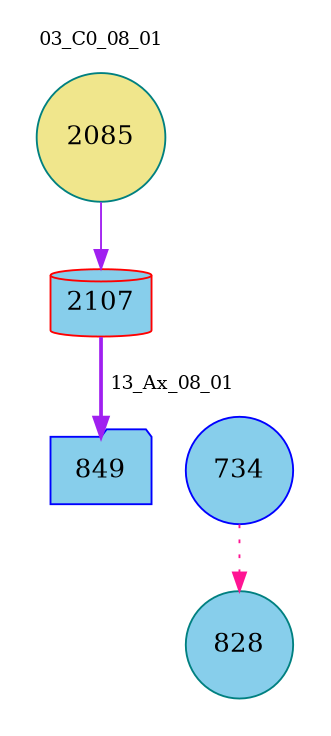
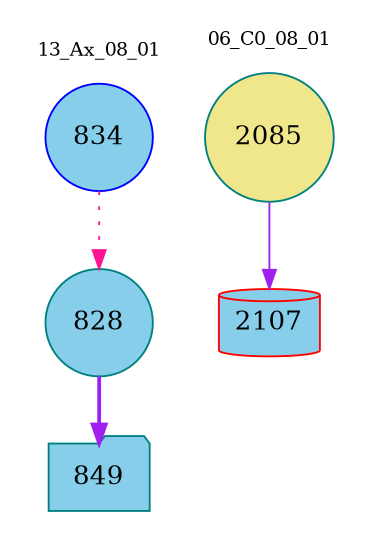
cluster "03_C0_08_01": label "03_C0_08_01" -> "06_C0_08_01"
edge "2107" -> "849": now "828" -> "849"
node "849": color blue -> teal
node "734": label "734" -> "834"
